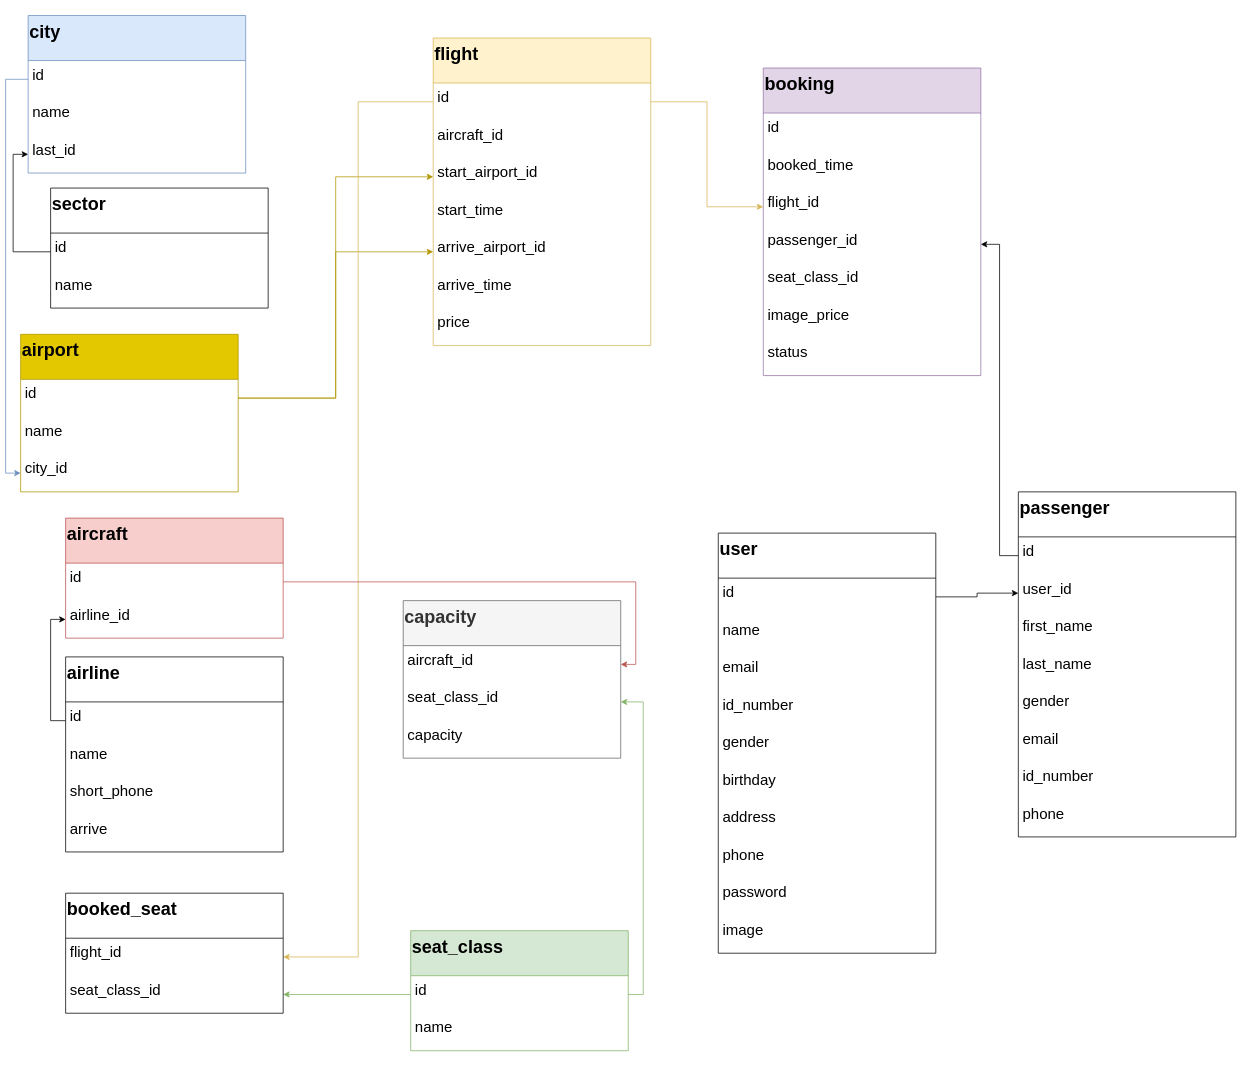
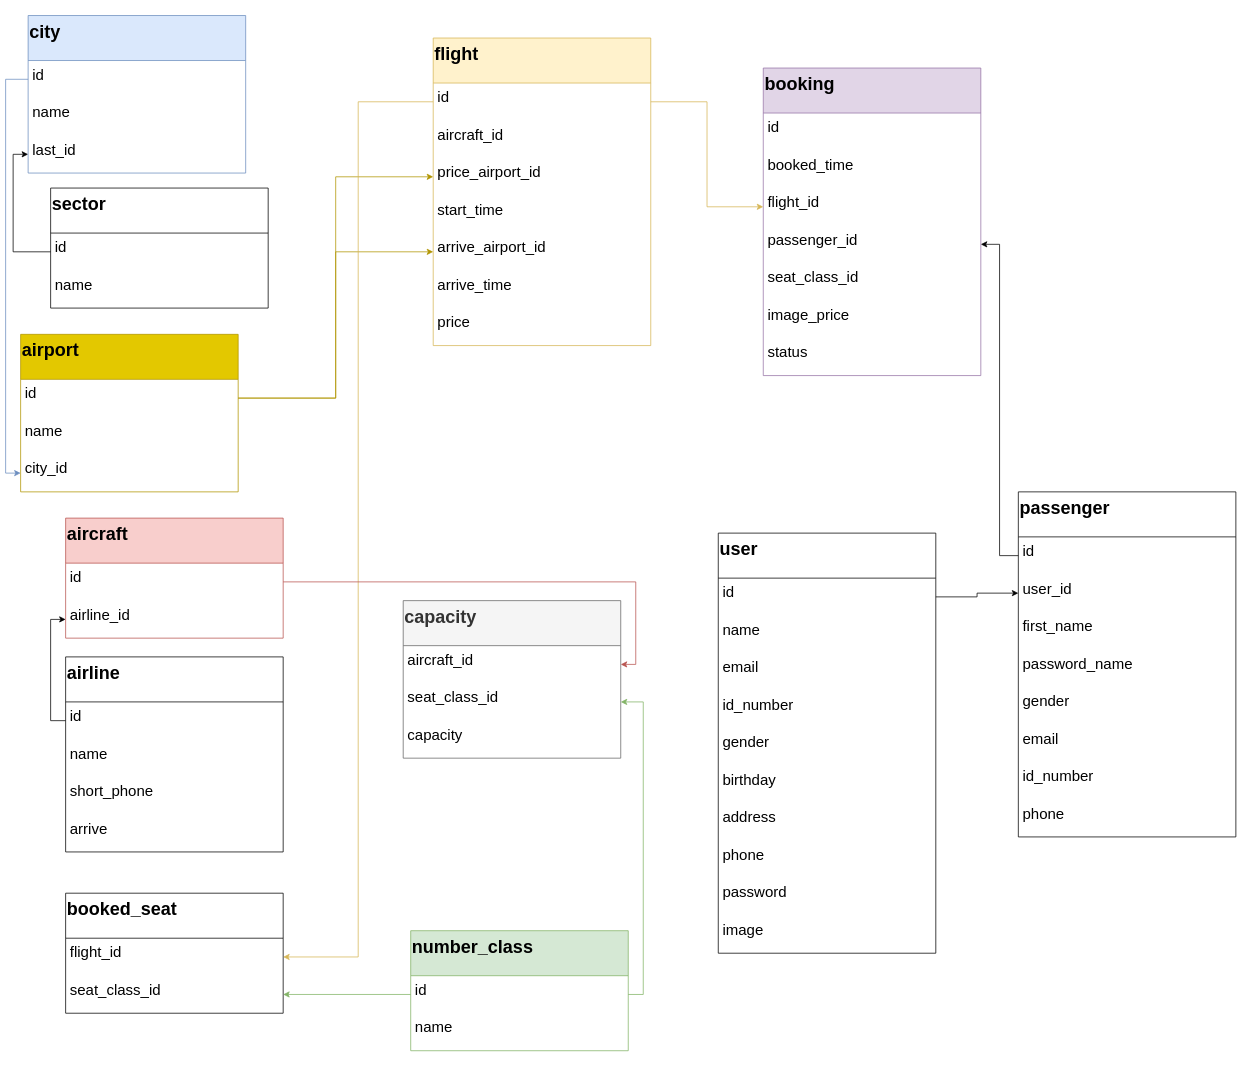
node "start_airport_id": label "start_airport_id" -> "price_airport_id"
node "last_name": label "last_name" -> "password_name"
node "seat_class": label "seat_class" -> "number_class"
